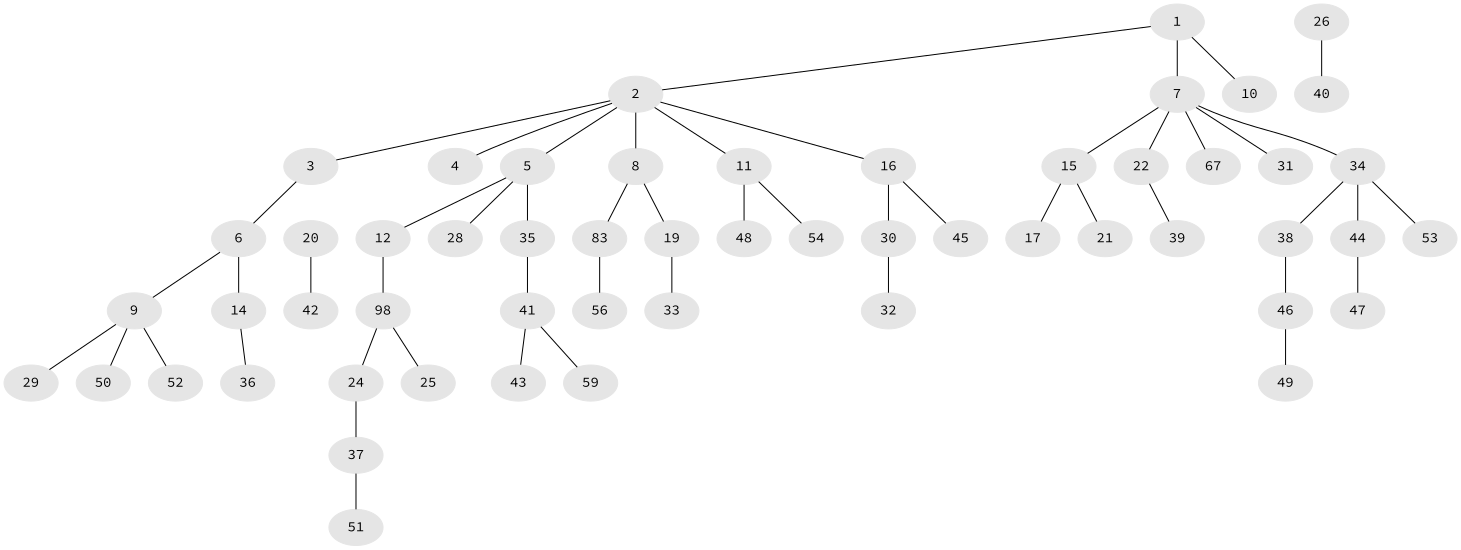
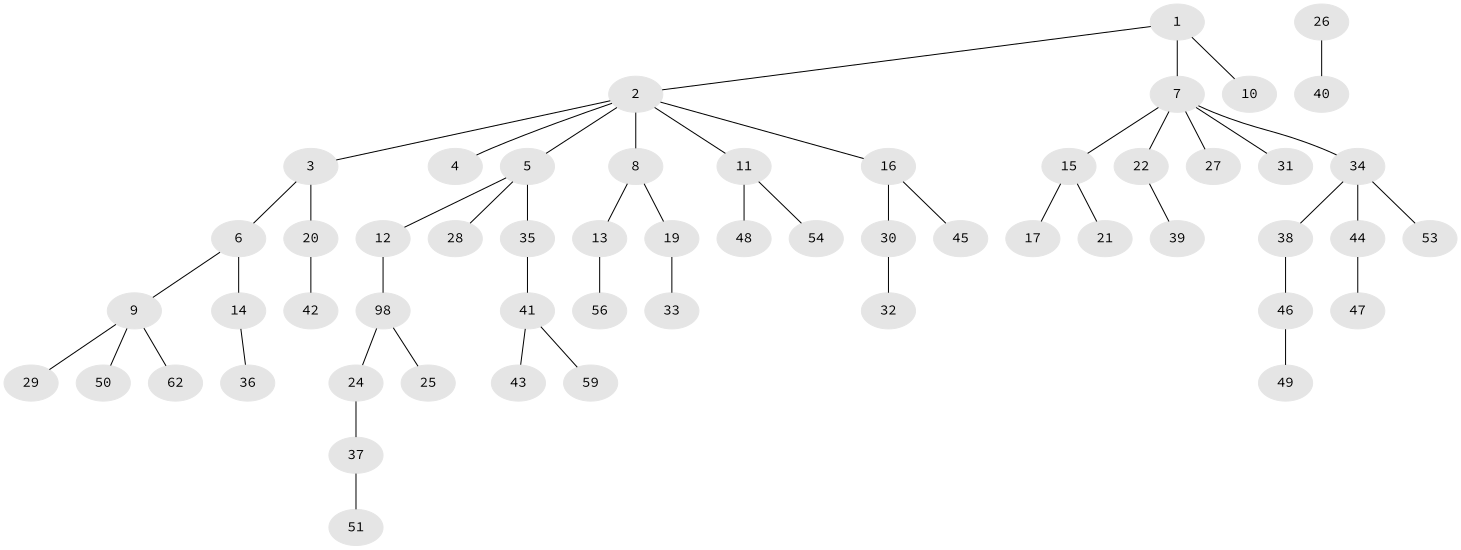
node "67": label "67" -> "27"
edge "3" -- "20": added
node "83": label "83" -> "13"
node "52": label "52" -> "62"
